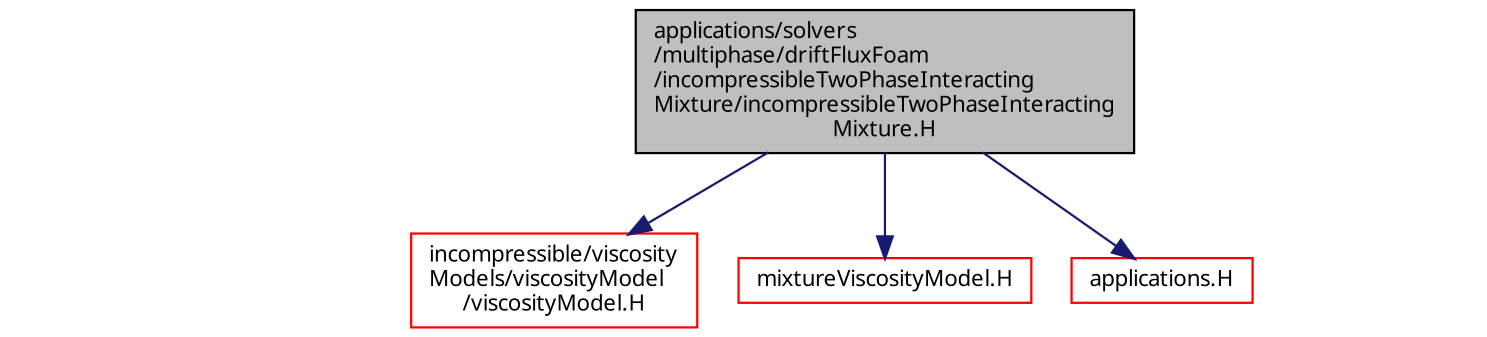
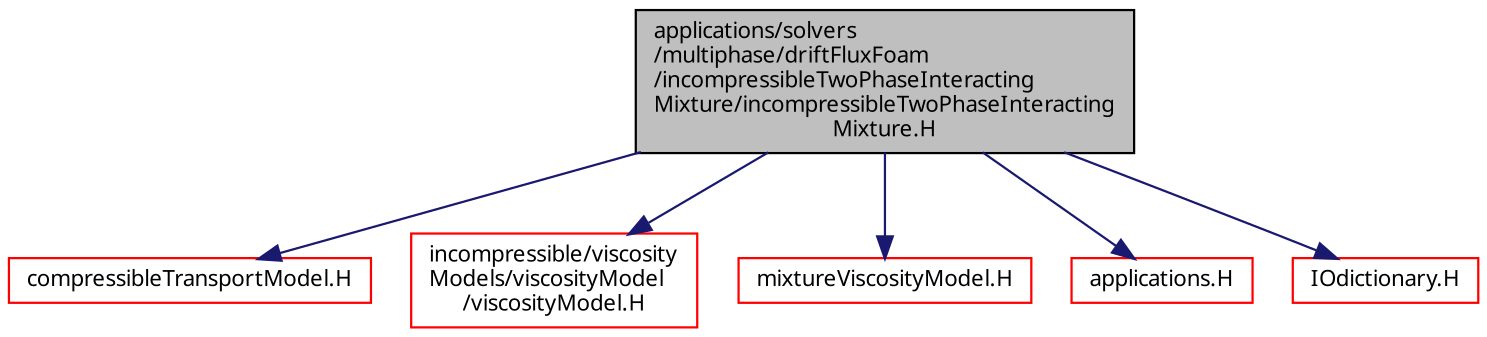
node "compressibleTransportModel.H": added
node "IOdictionary.H": added
